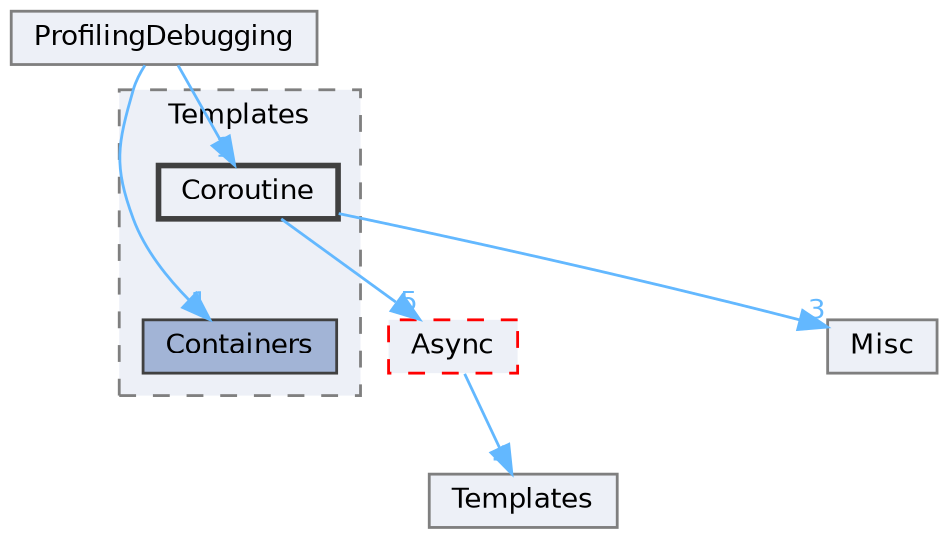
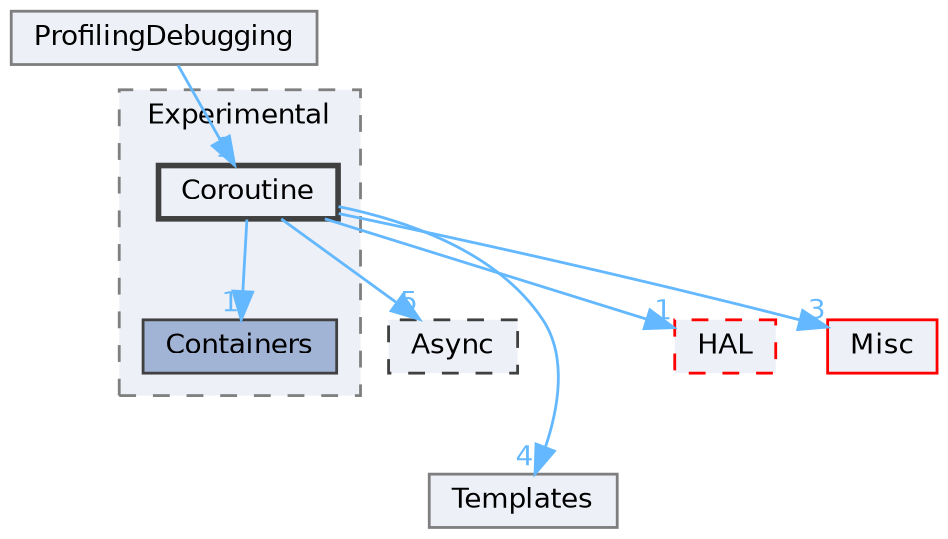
cluster "Templates": label "Templates" -> "Experimental"
edge "ProfilingDebugging" -> "Containers": now "Coroutine" -> "Containers"
node "Async": color red -> grey25
node "HAL": added
node "Misc": color grey50 -> red
edge "Async" -> "Templates": now "Coroutine" -> "Templates"
